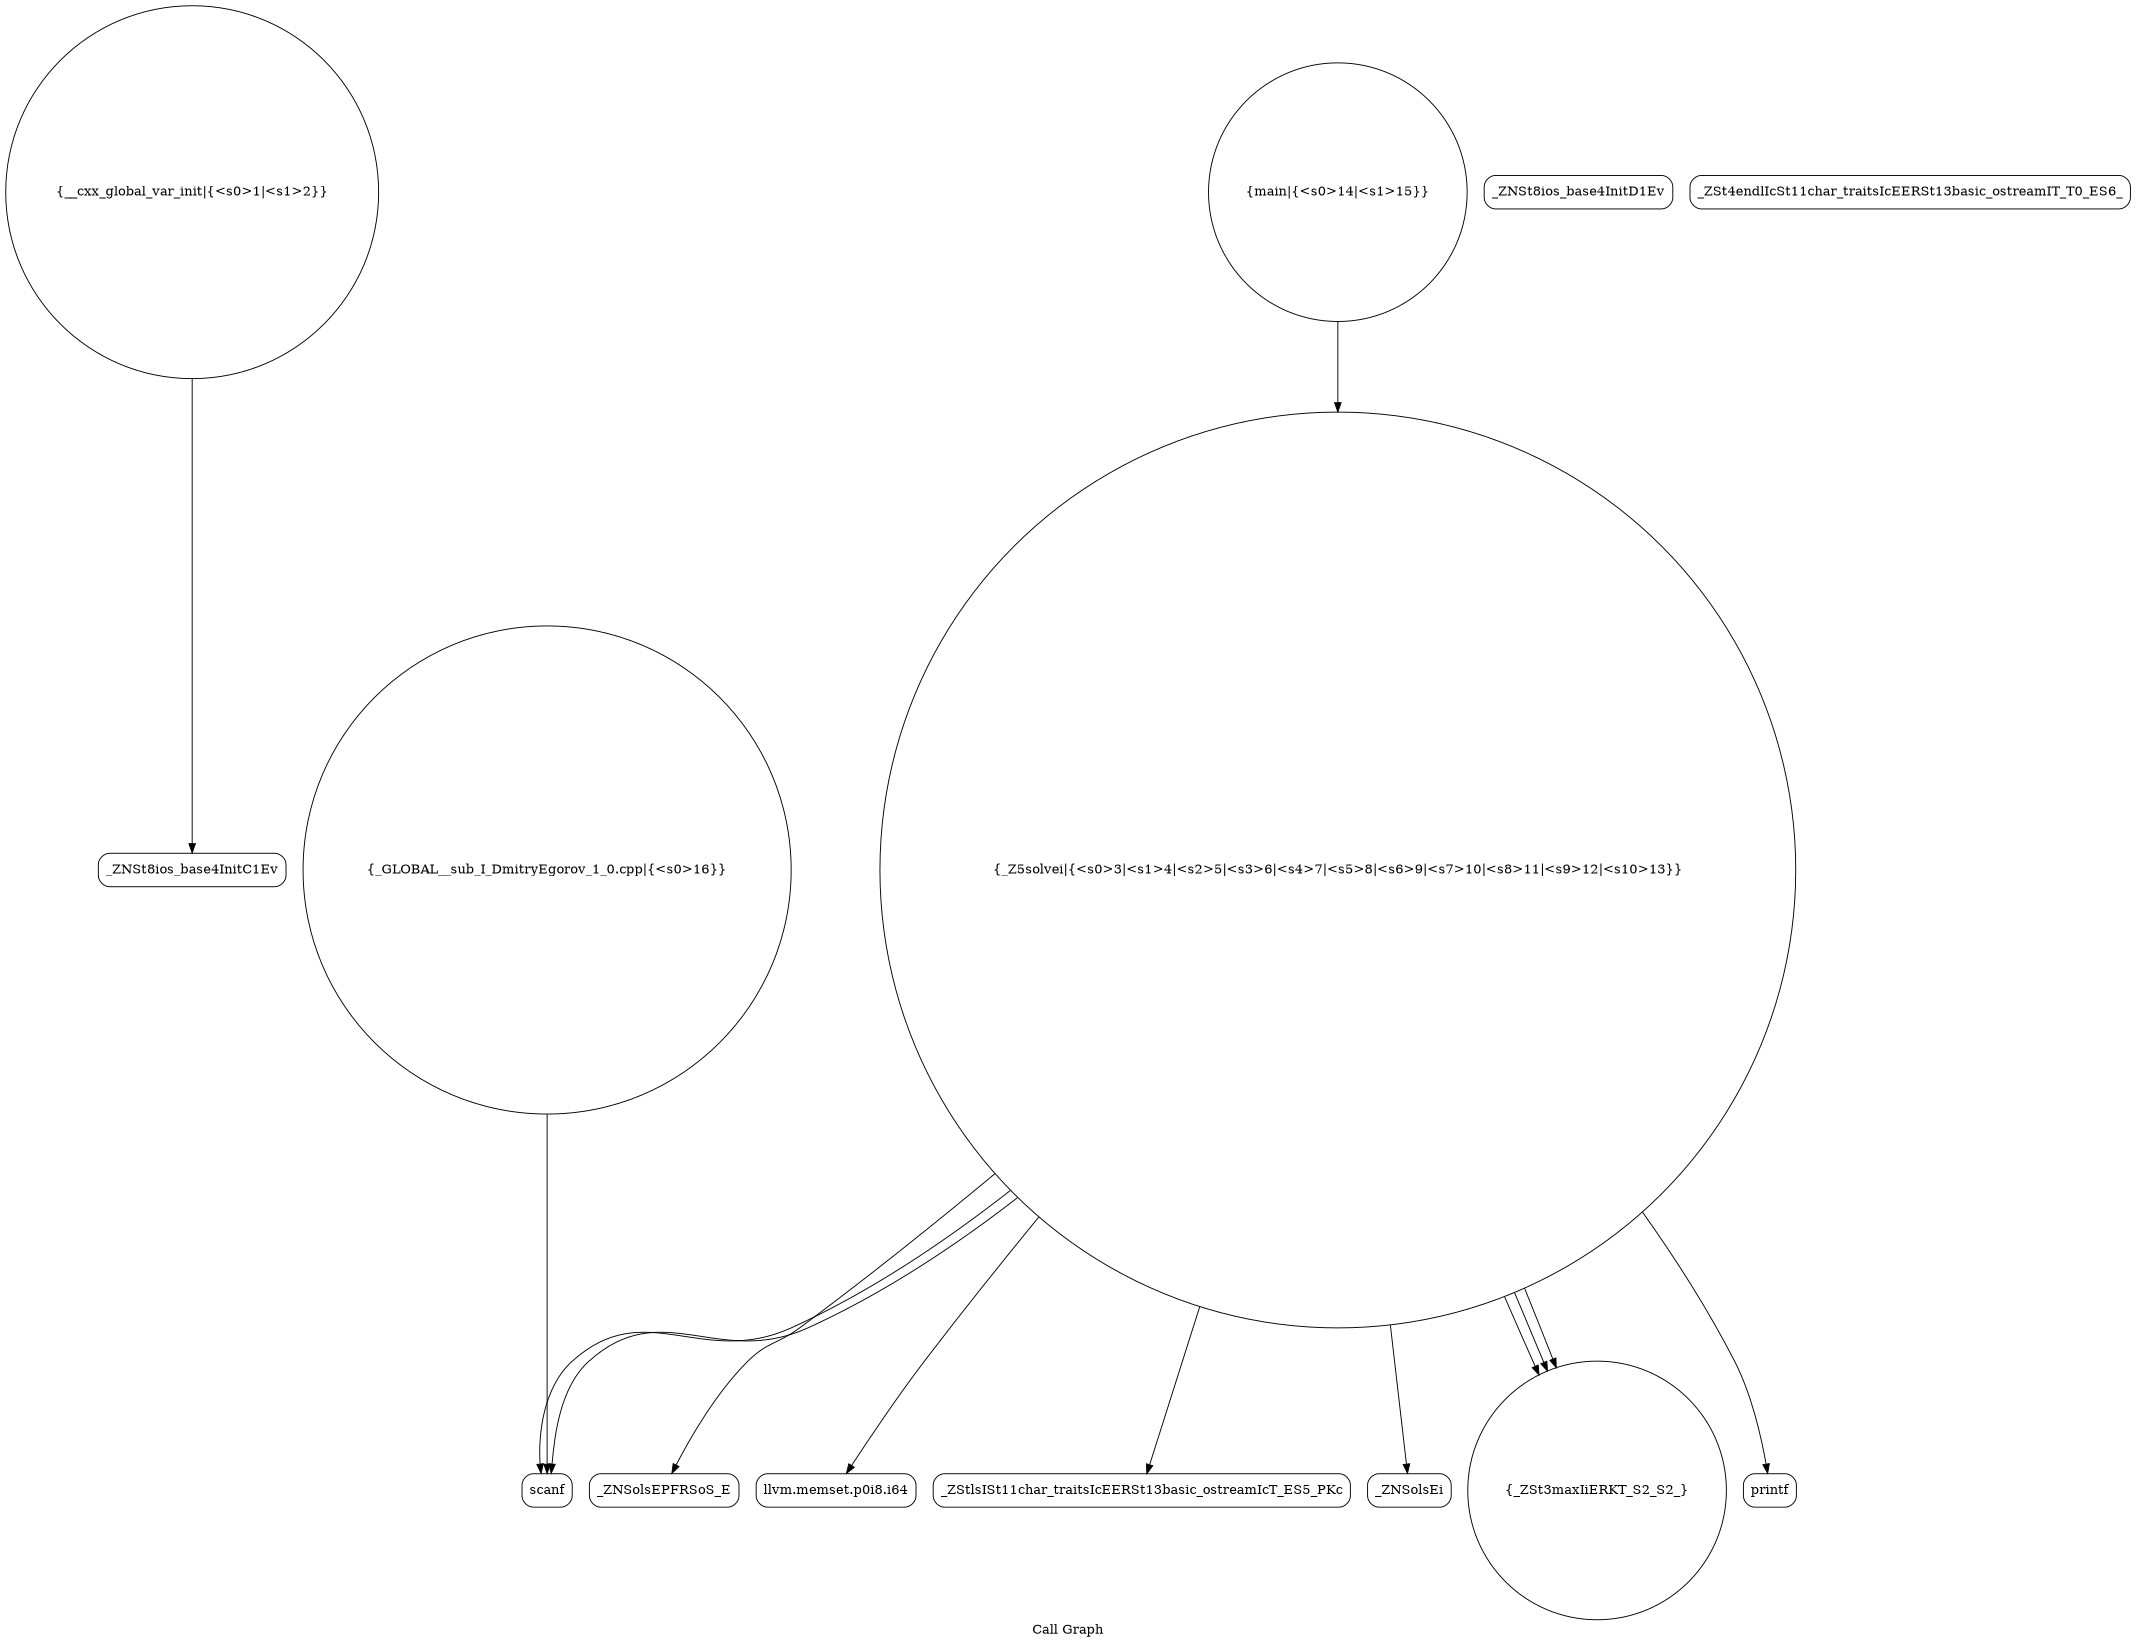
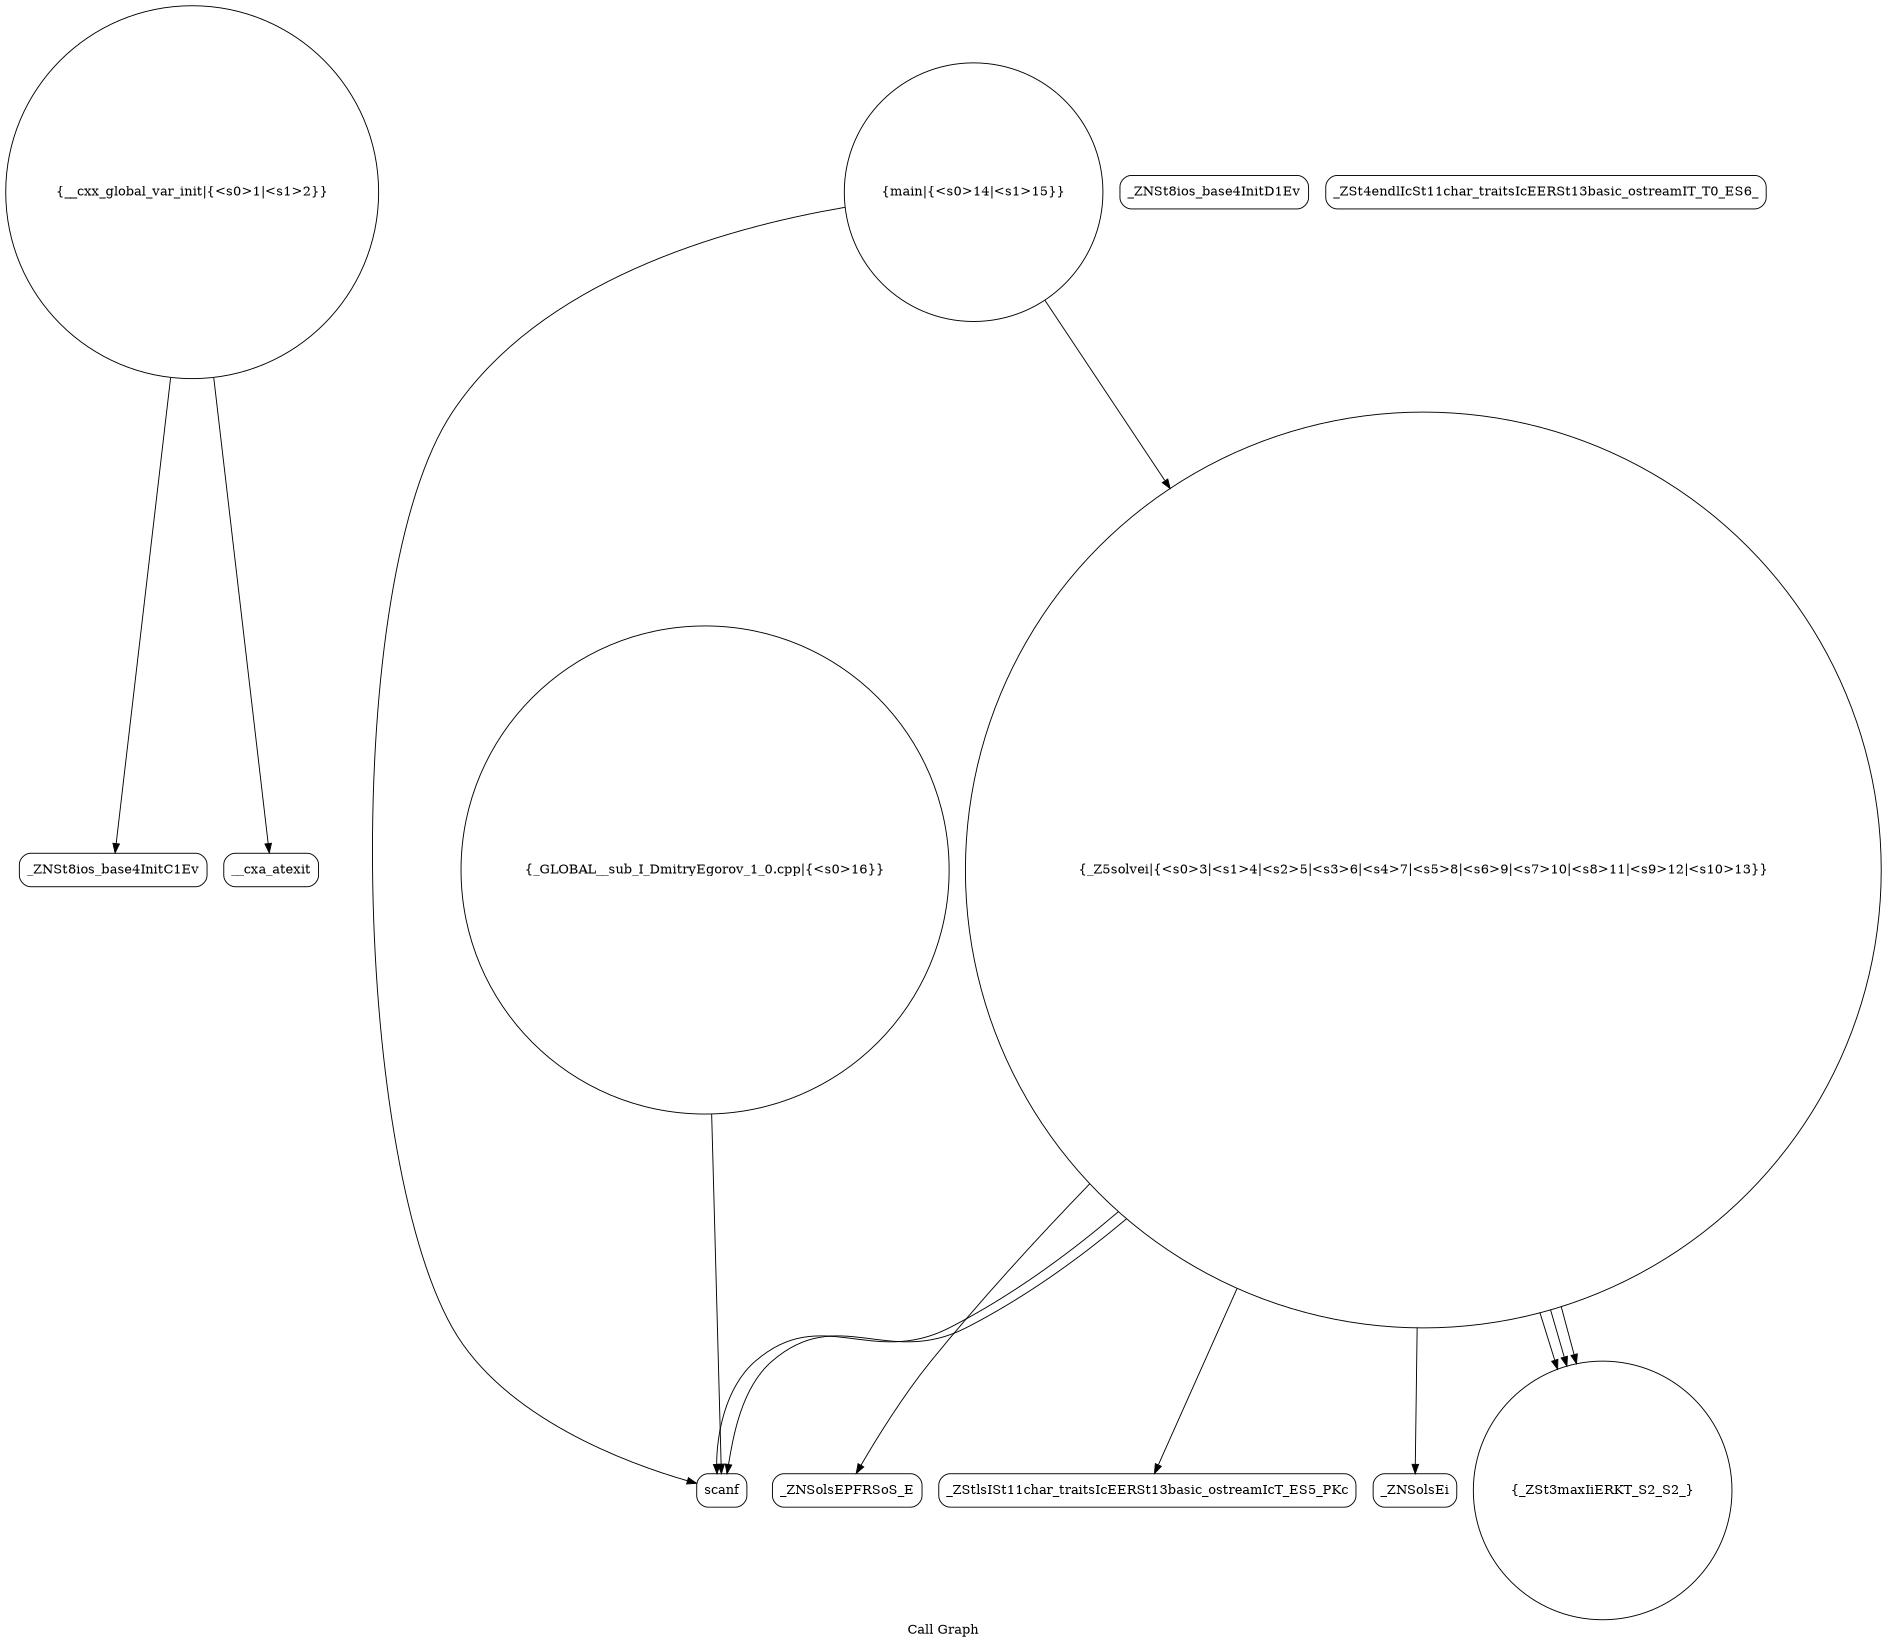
edge "{main|{<s0>14|<s1>15}}" -> "scanf": added
node "__cxa_atexit": added
node "llvm.memset.p0i8.i64": removed
node "printf": removed
